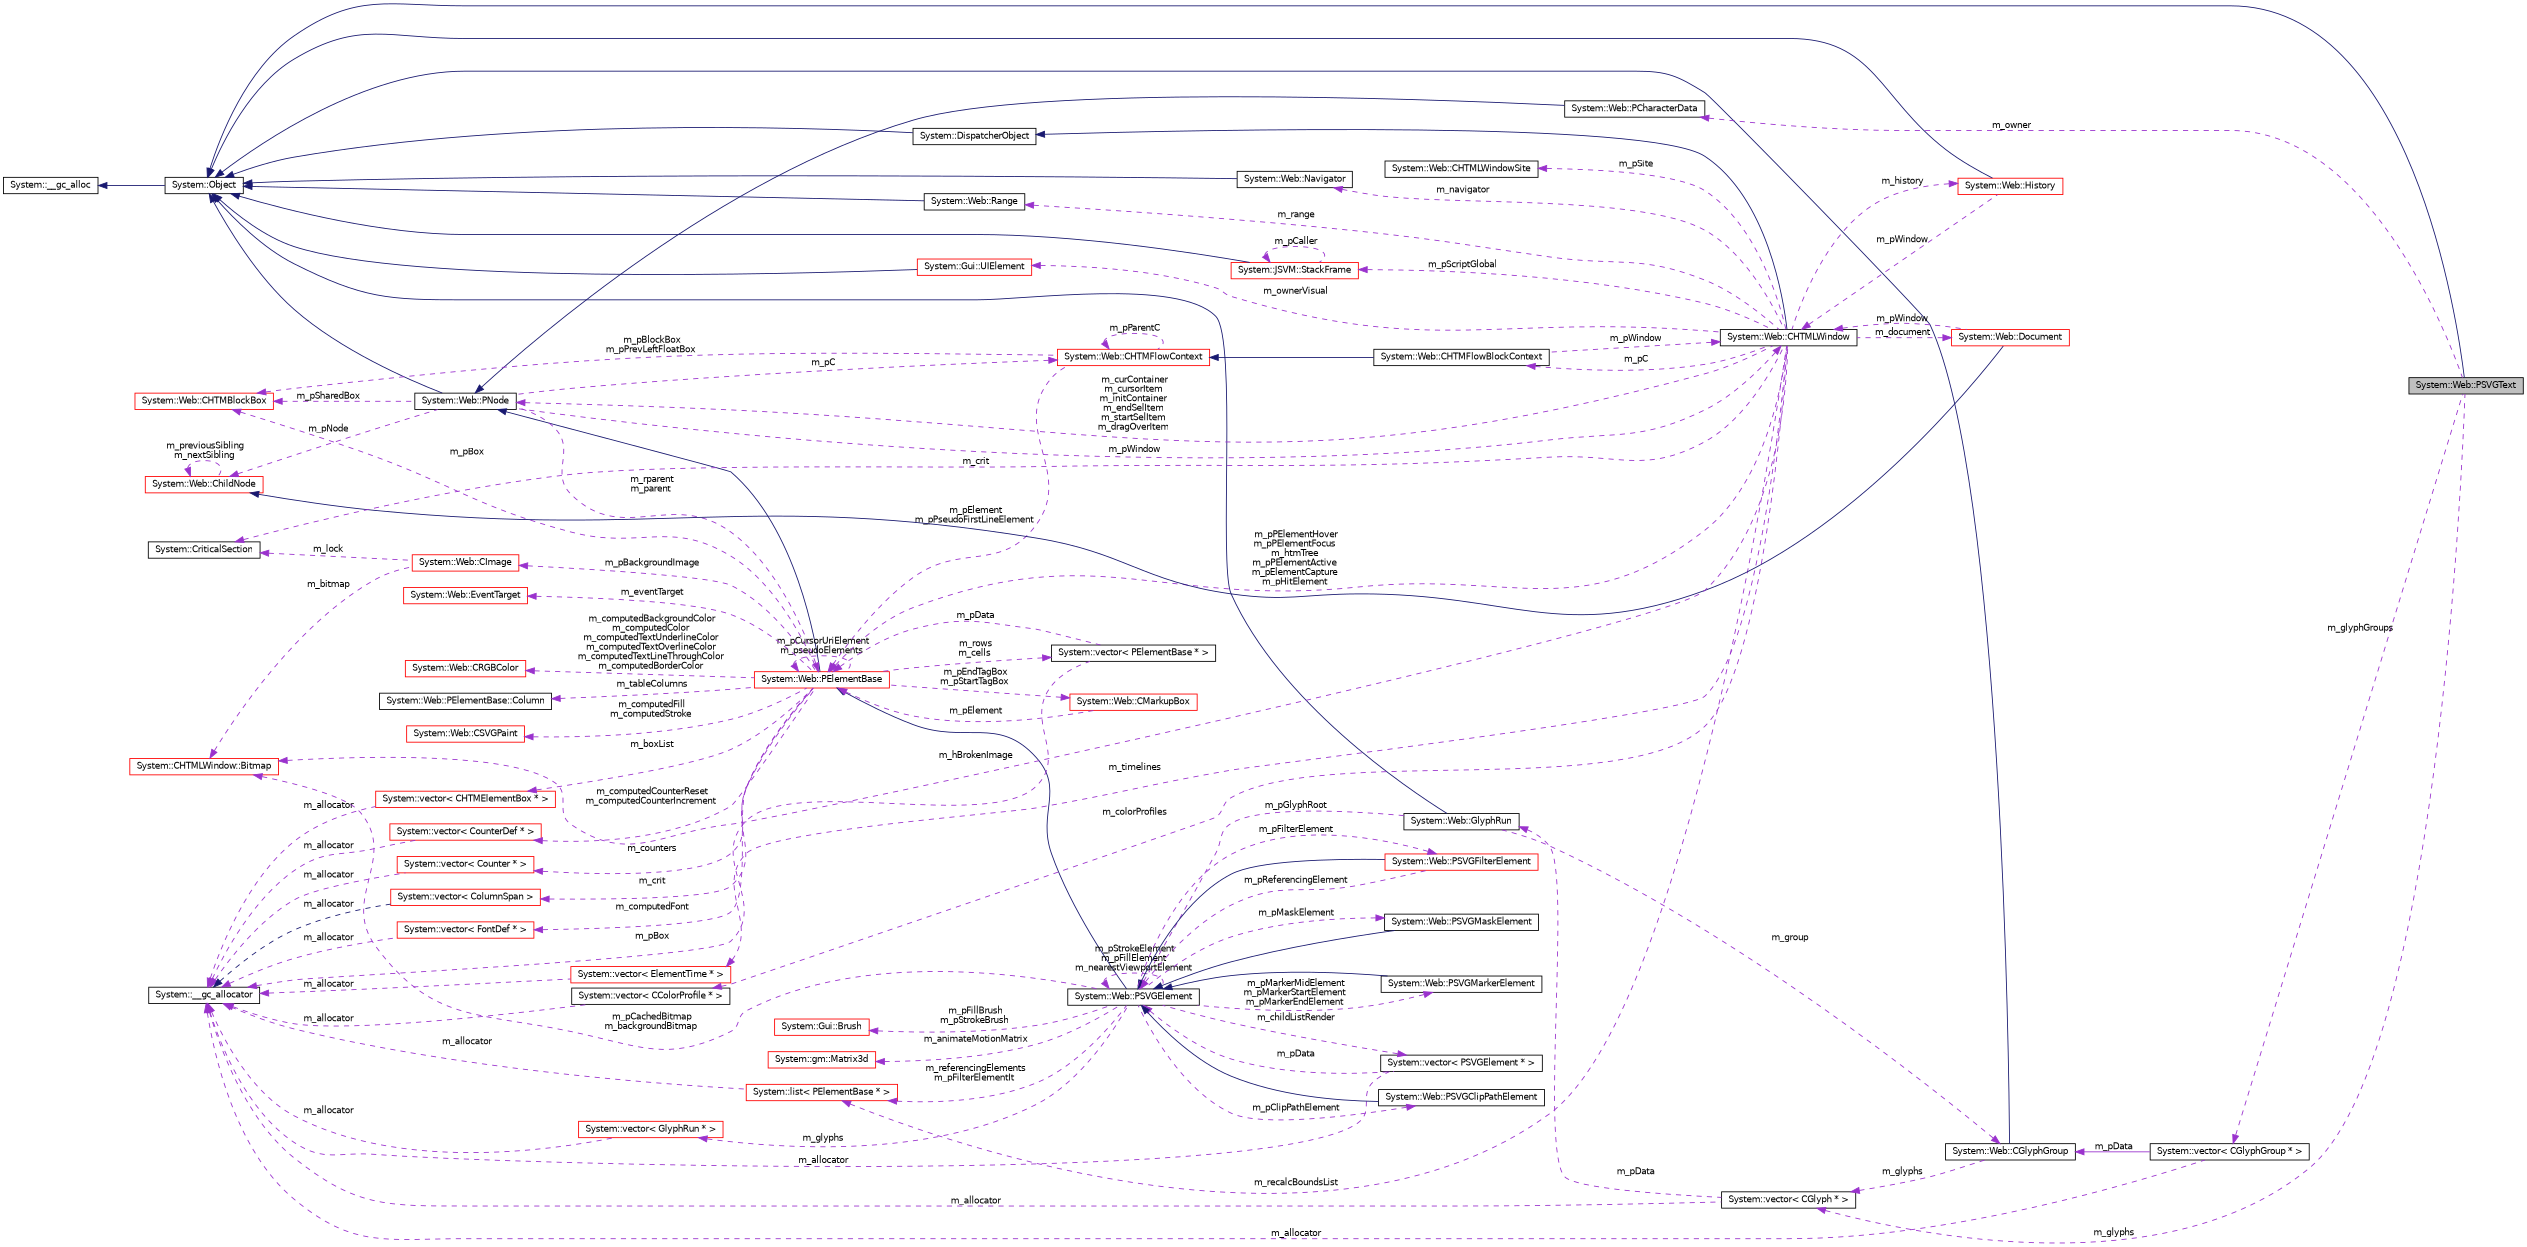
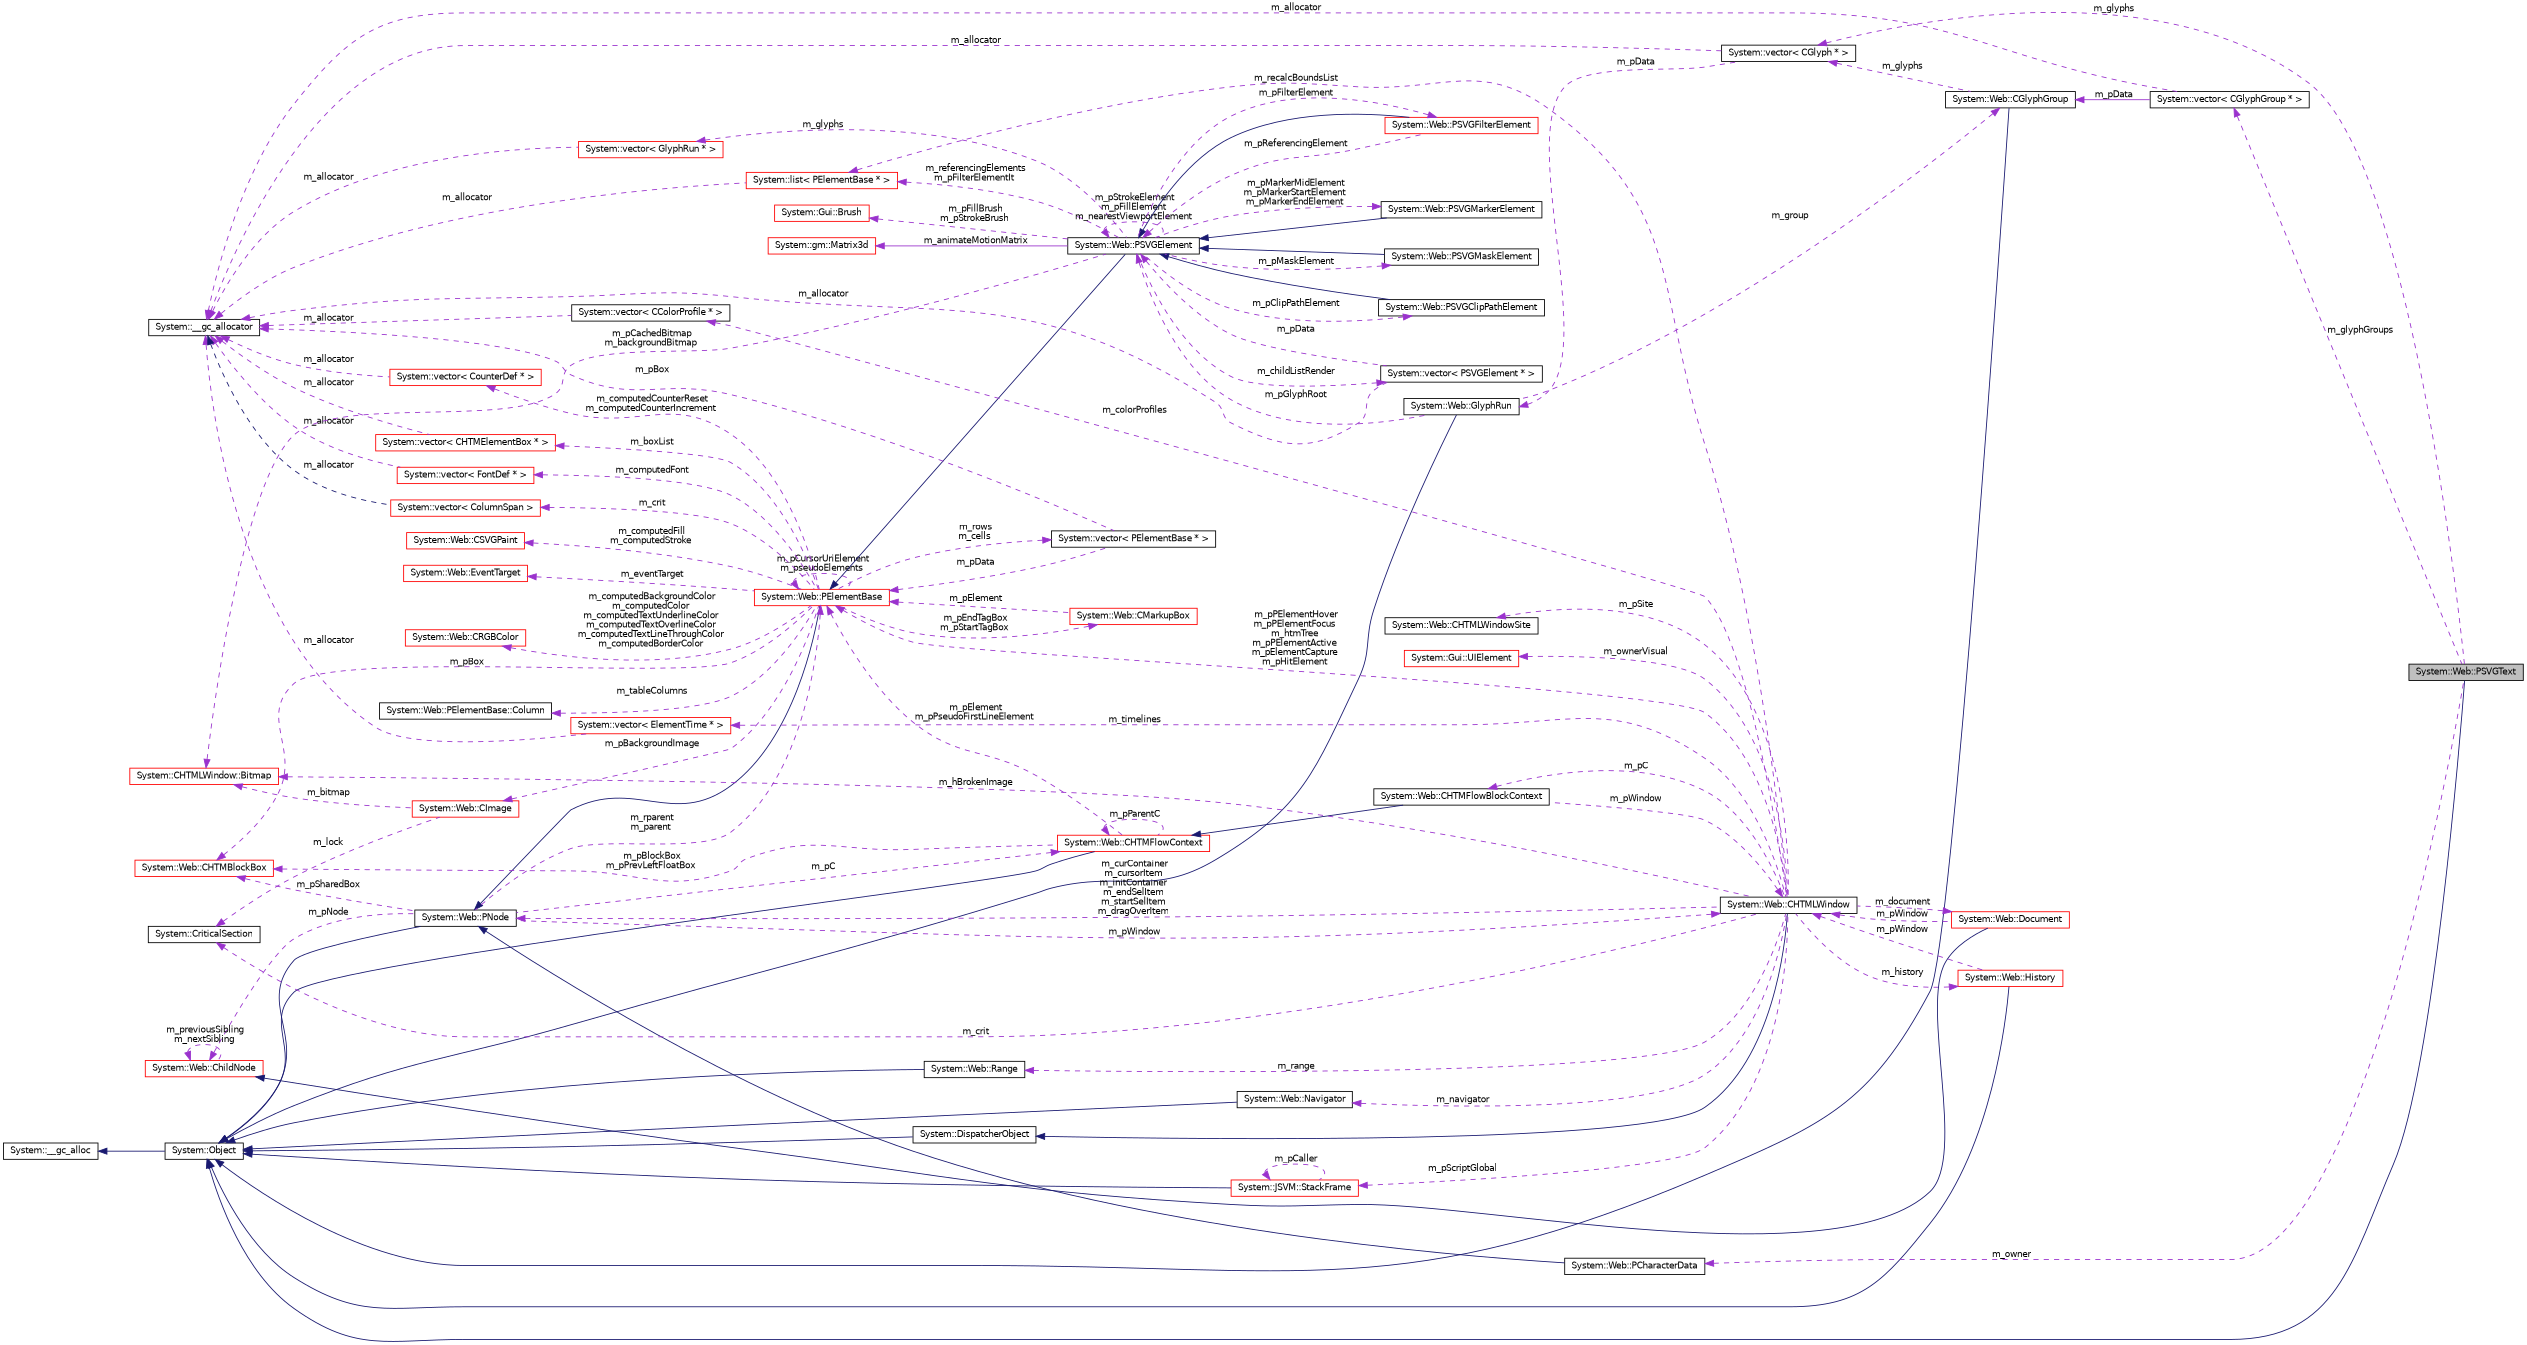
edge "System::Gui::UIElement" -> "System::Object": now "System::Web::CHTMFlowContext" -> "System::Object"
node "System::vector< Counter * >": removed
edge "System::Web::PSVGElement" -> "System::gm::Matrix3d": style dashed -> solid
